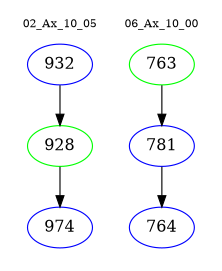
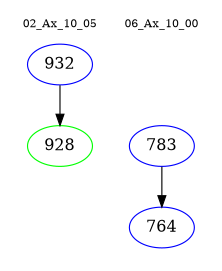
node "763": removed
node "781": label "781" -> "783"
node "974": removed
